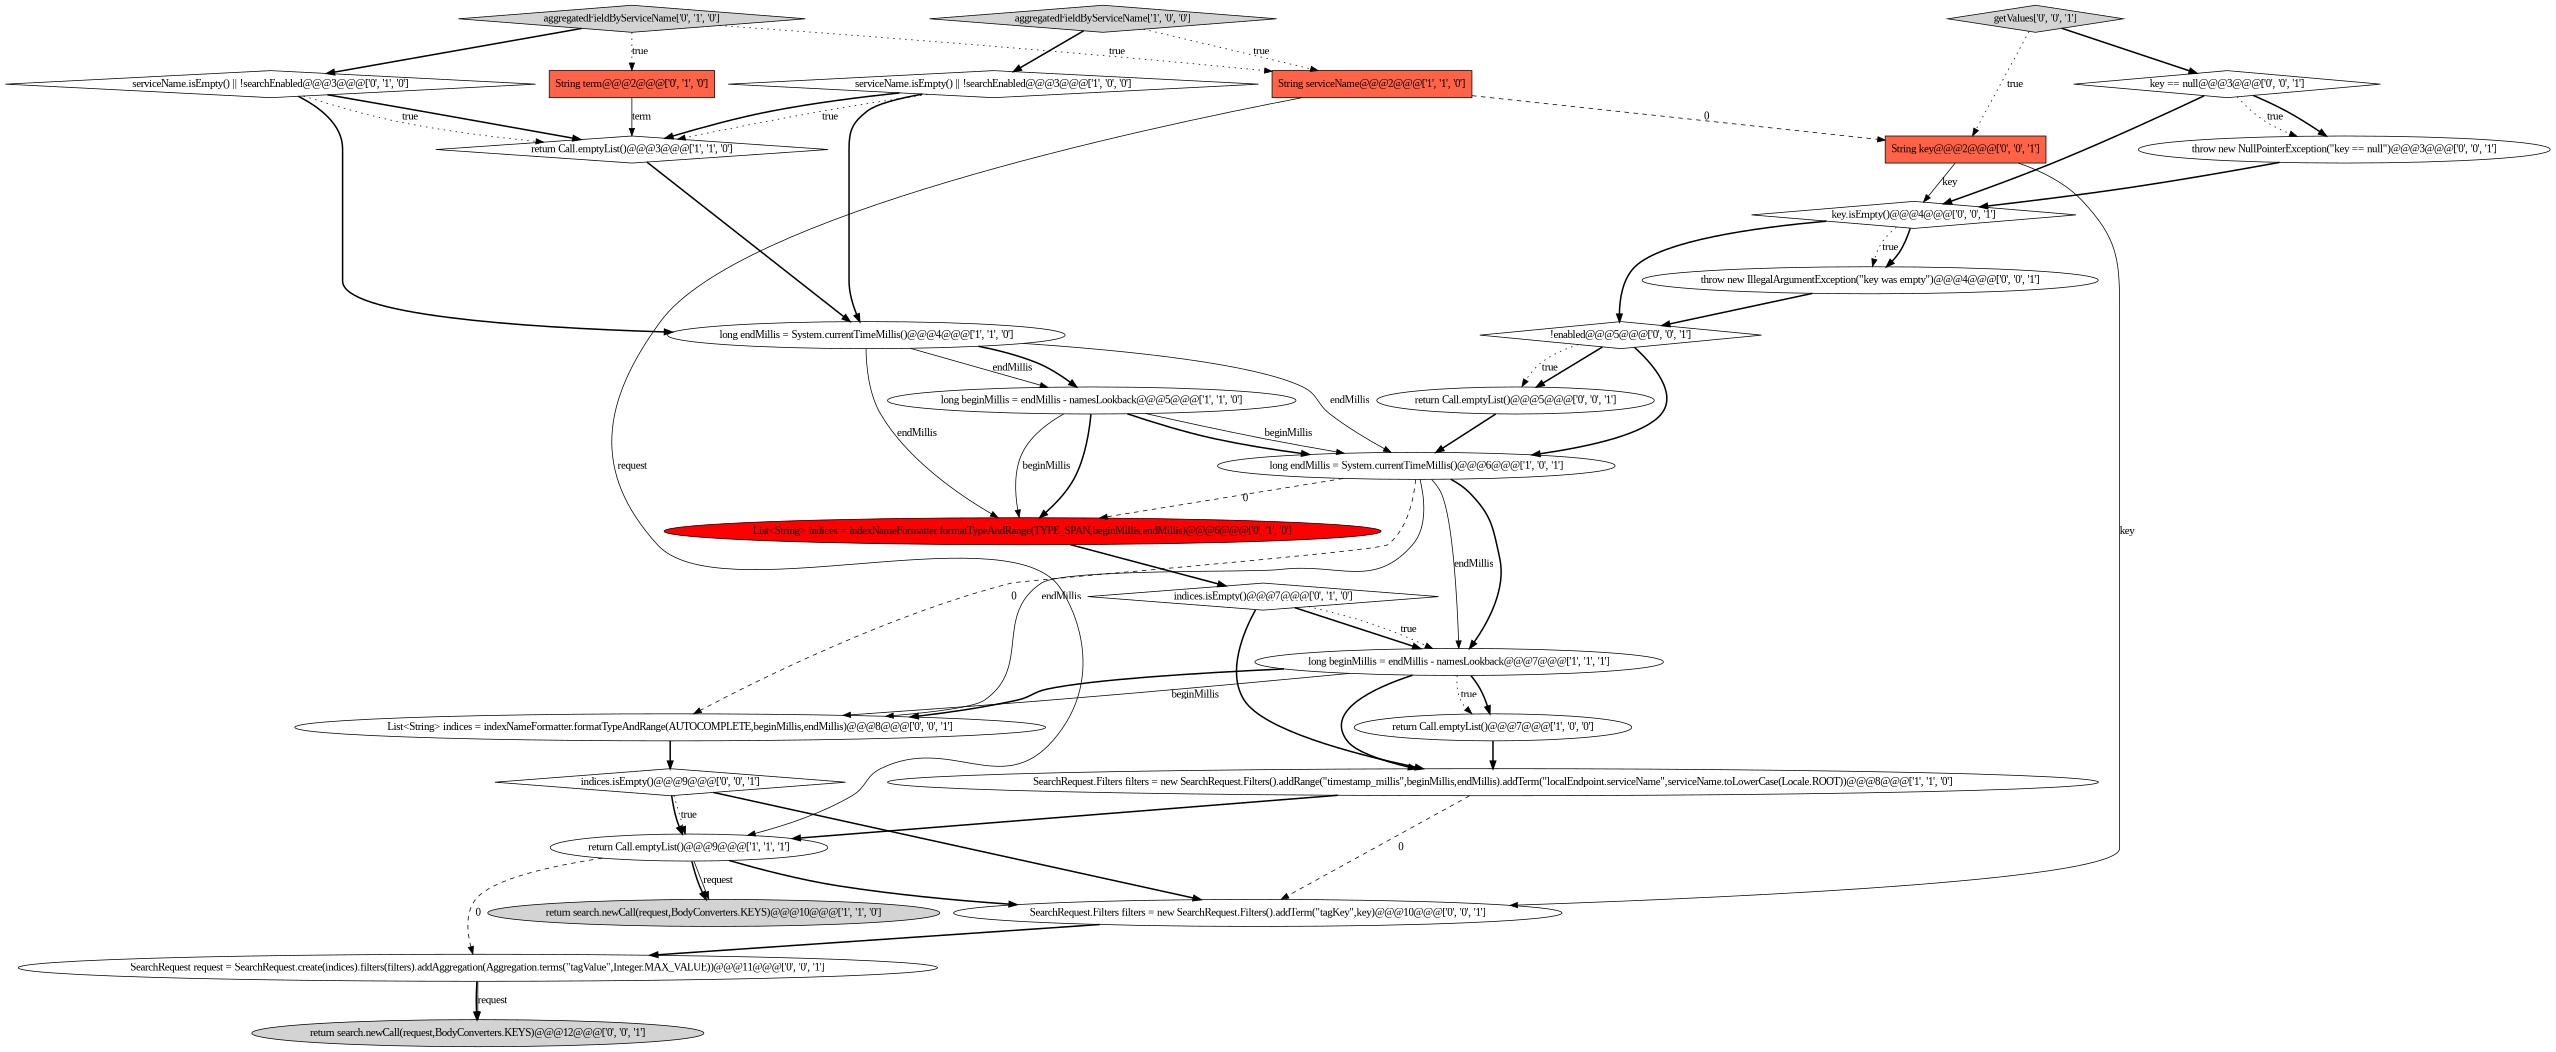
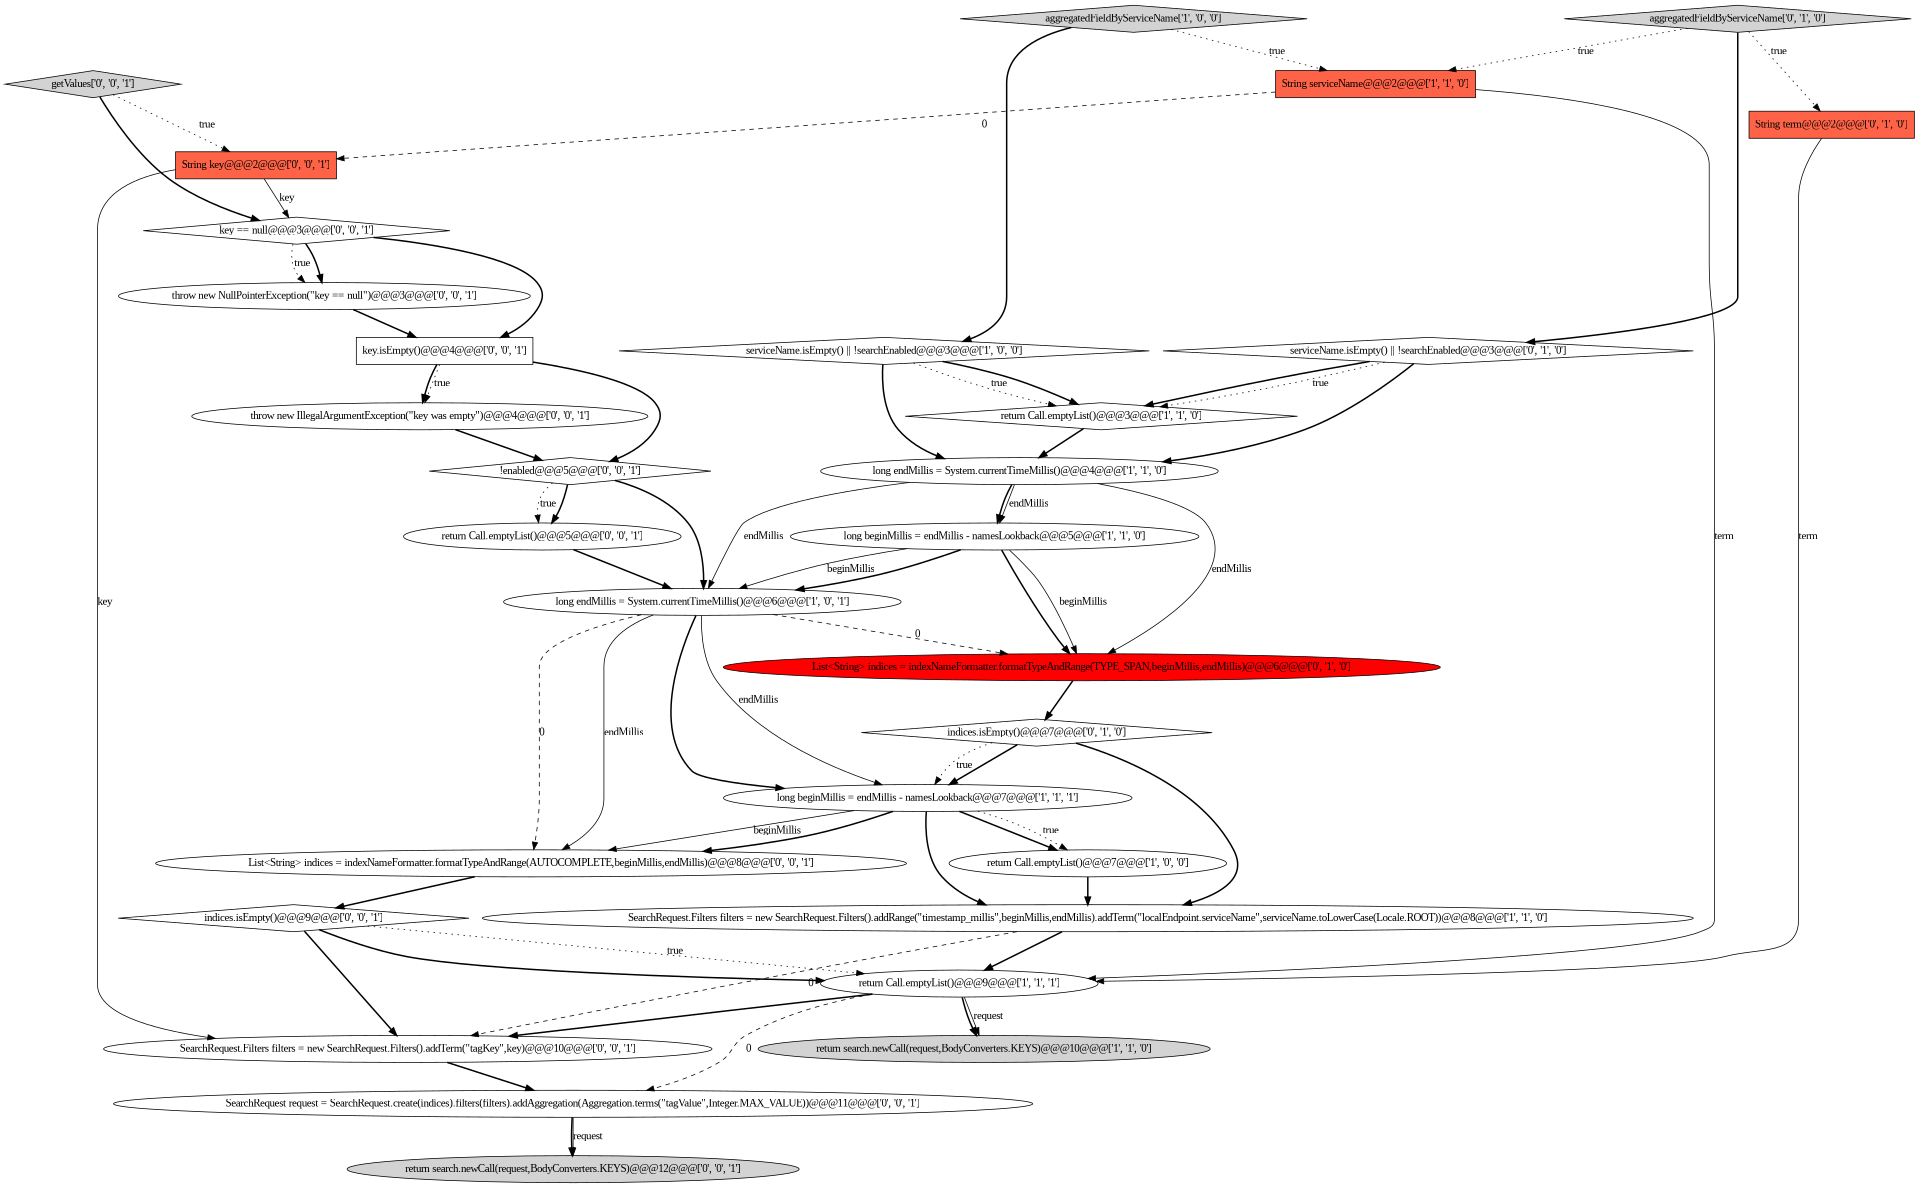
edge "String term@@@2@@@['0', '1', '0']" -> "return Call.emptyList()@@@3@@@['1', '1', '0']": now "String term@@@2@@@['0', '1', '0']" -> "return Call.emptyList()@@@9@@@['1', '1', '1']"
edge "String key@@@2@@@['0', '0', '1']" -> "key.isEmpty()@@@4@@@['0', '0', '1']": now "String key@@@2@@@['0', '0', '1']" -> "key == null@@@3@@@['0', '0', '1']"
node "key.isEmpty()@@@4@@@['0', '0', '1']": shape diamond -> box
edge "String serviceName@@@2@@@['1', '1', '0']" -> "return Call.emptyList()@@@9@@@['1', '1', '1']": label "request" -> "term"
